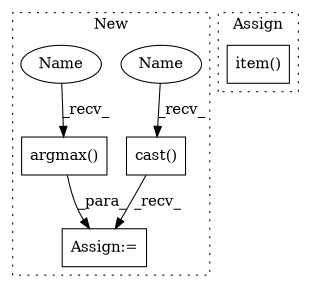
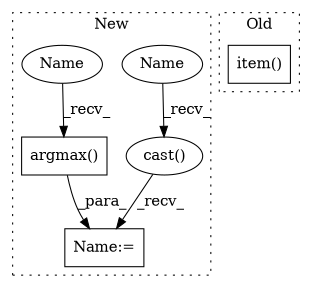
cluster "Assign": label "Assign" -> "Old"
node "cast()": shape box -> ellipse
node "Assign:=": label "Assign:=" -> "Name:="
